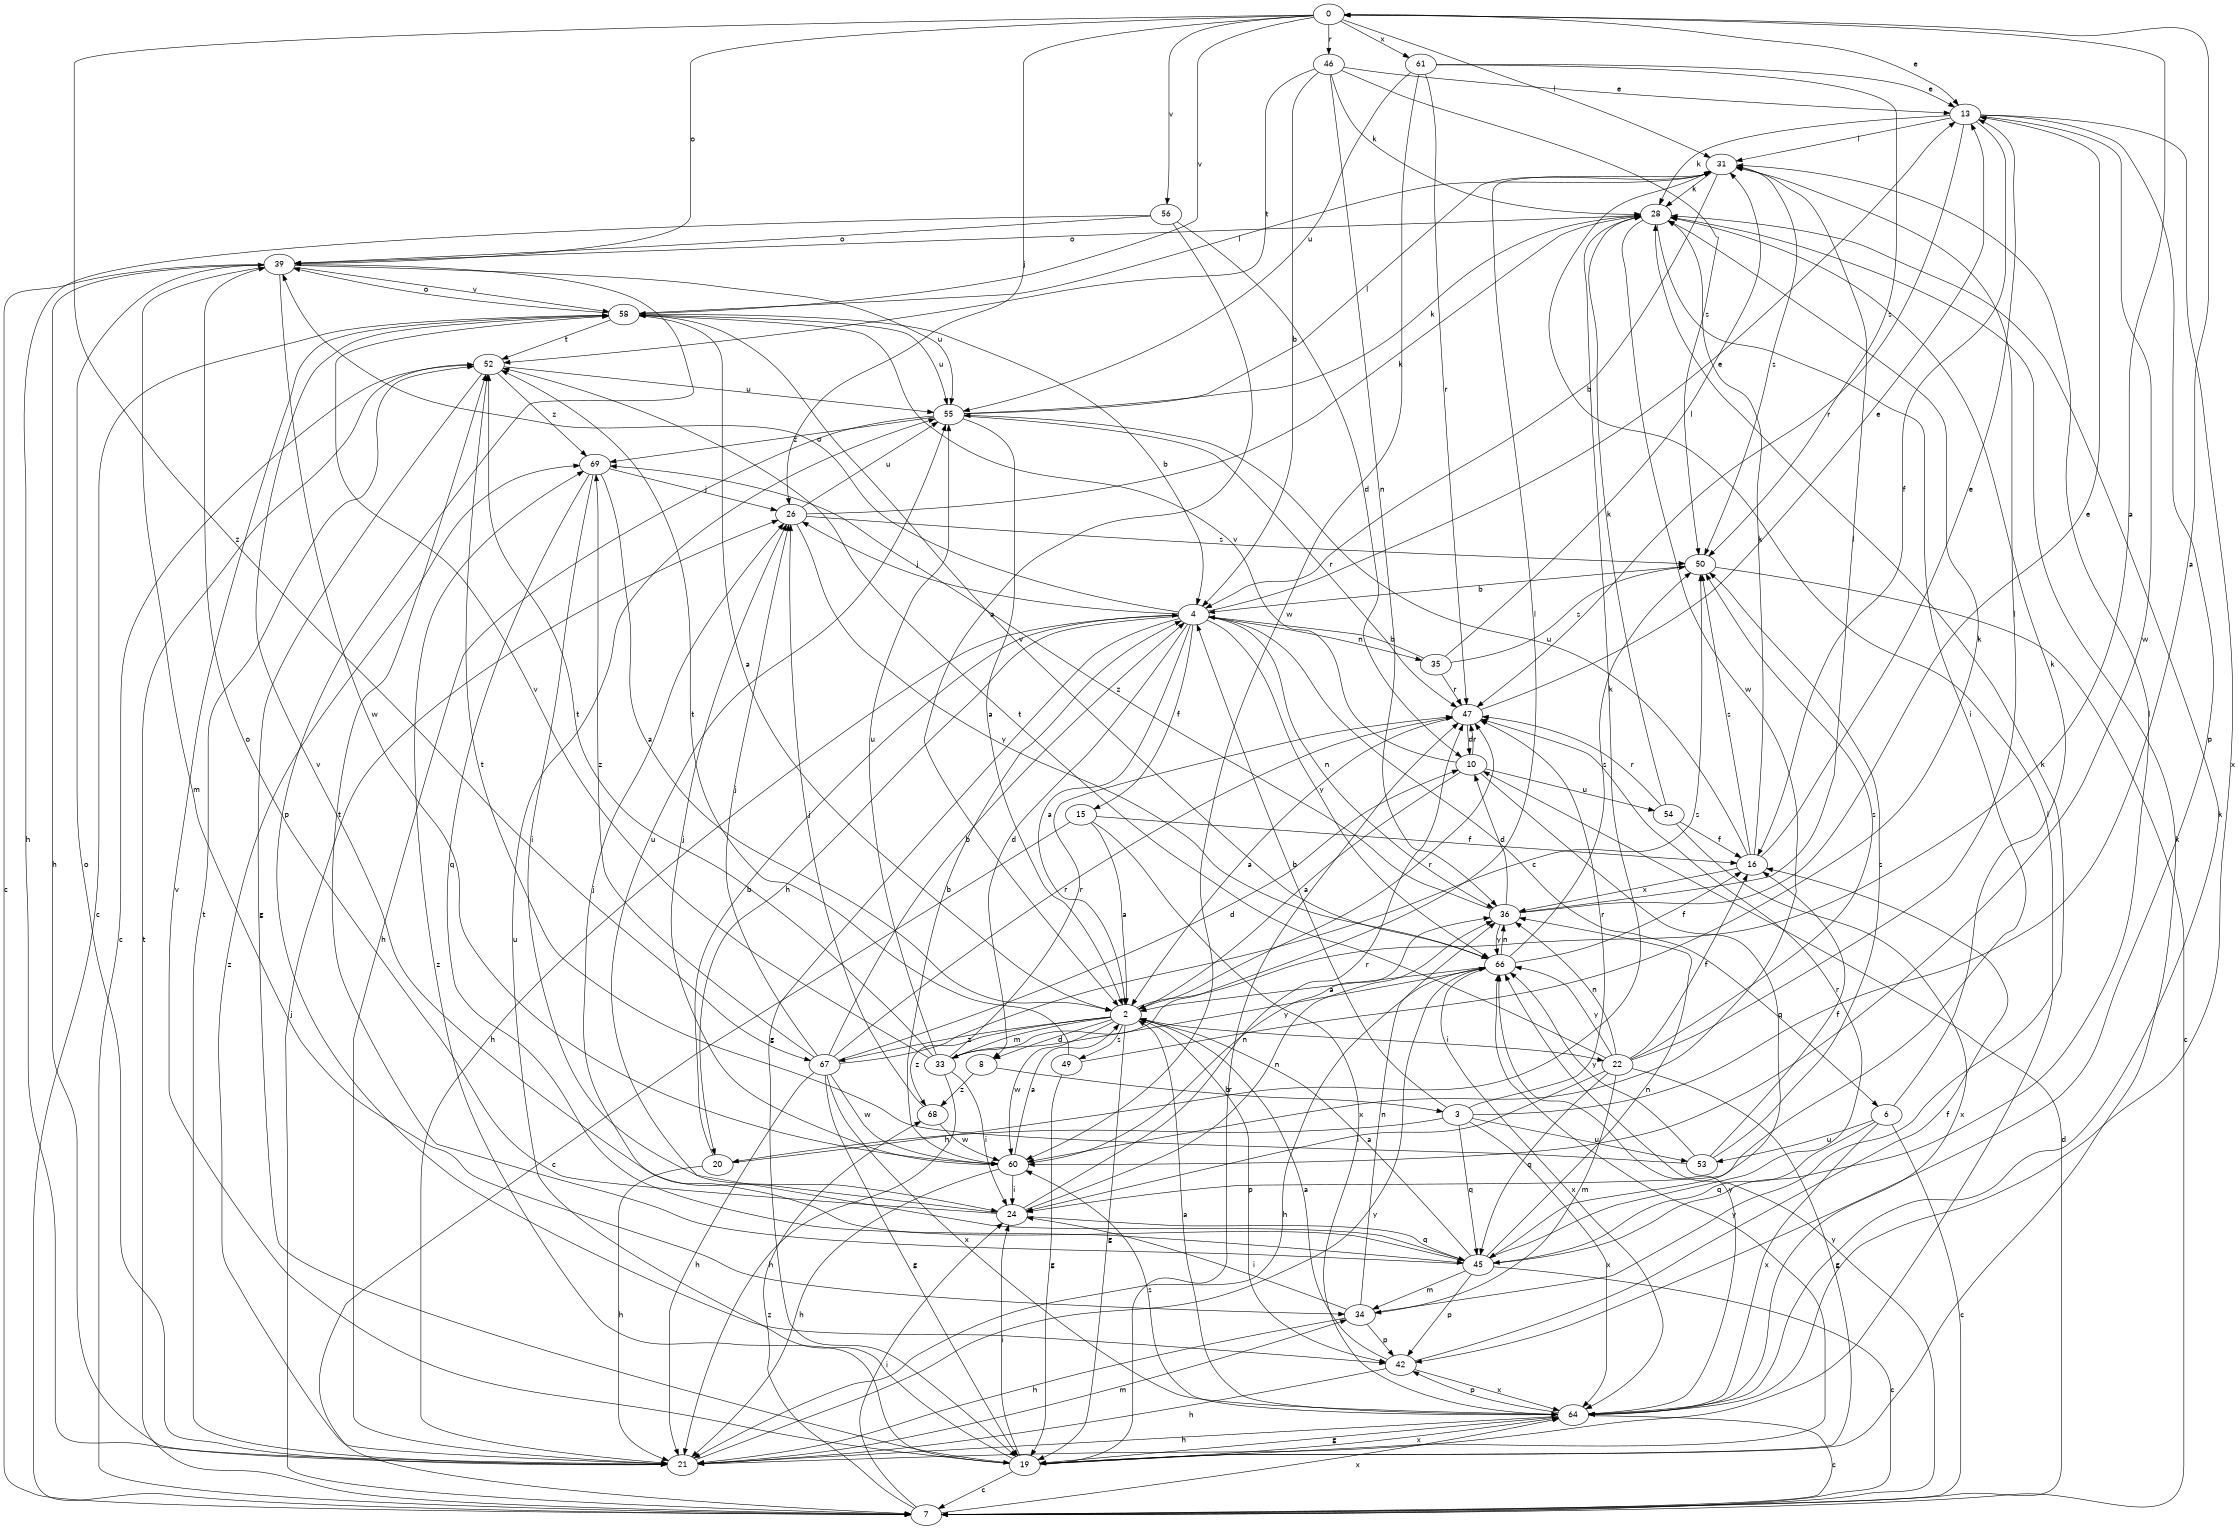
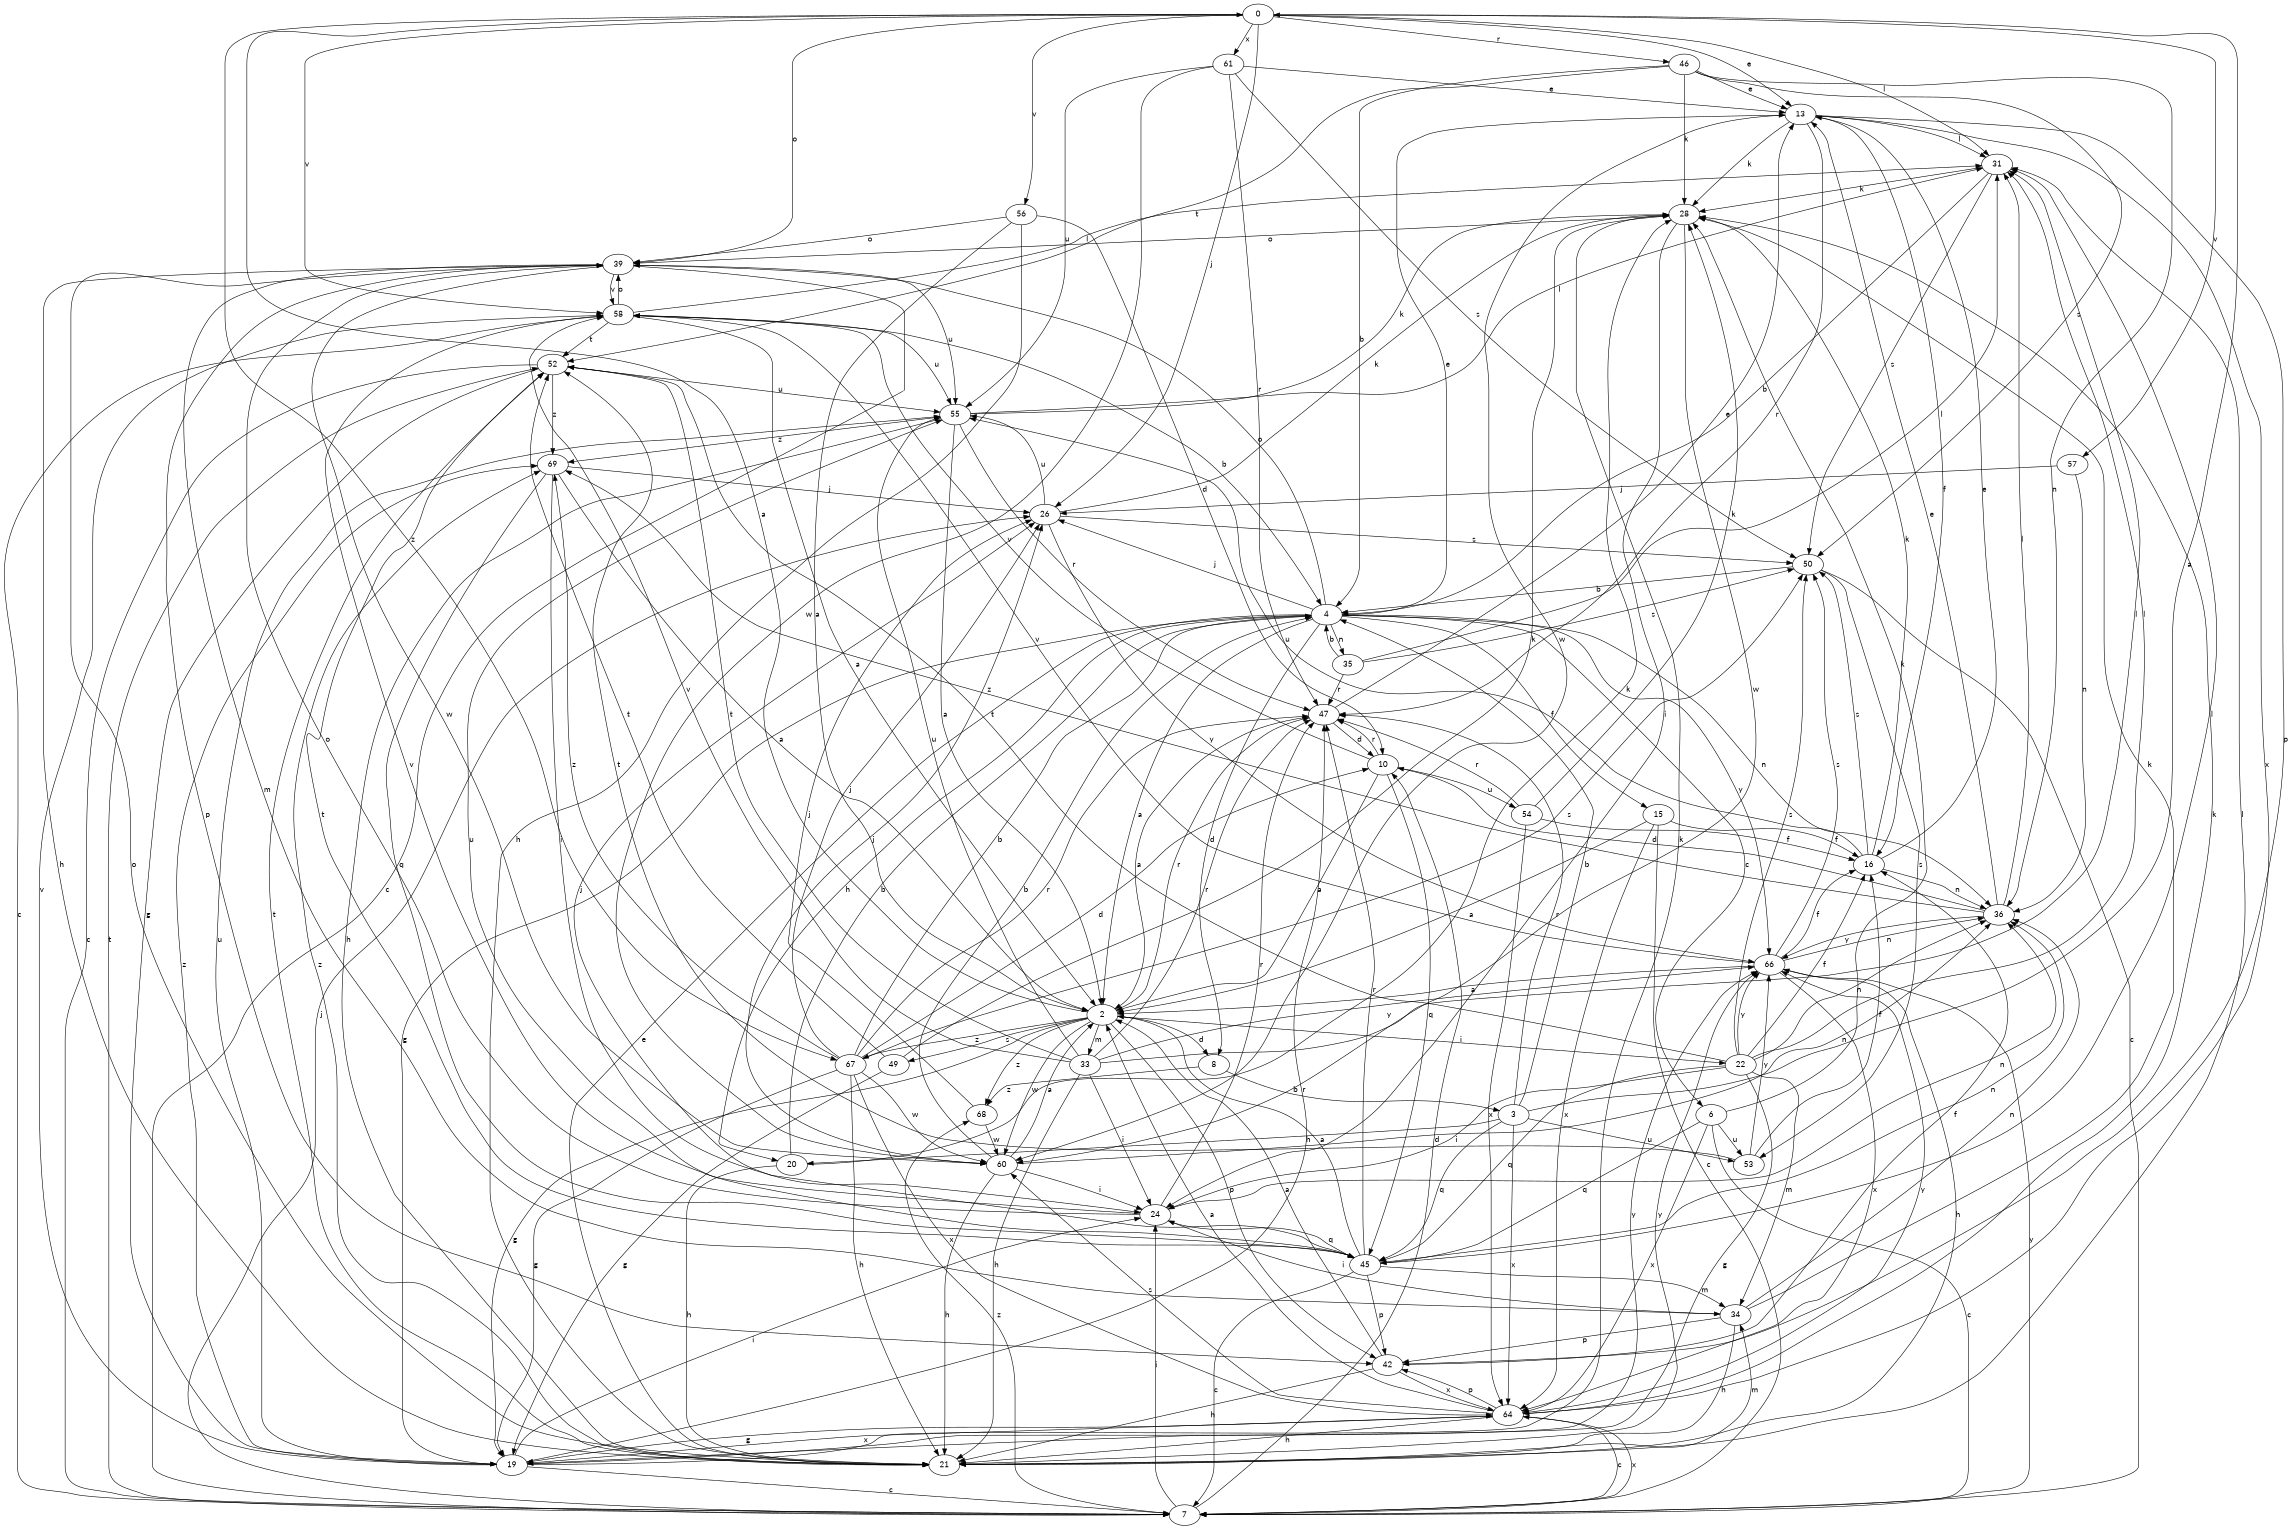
node "57": added
edge "53" -> "50": reversed
edge "16" -> "36": label "x" -> "n"
edge "4" -> "21": label "h" -> "e"
